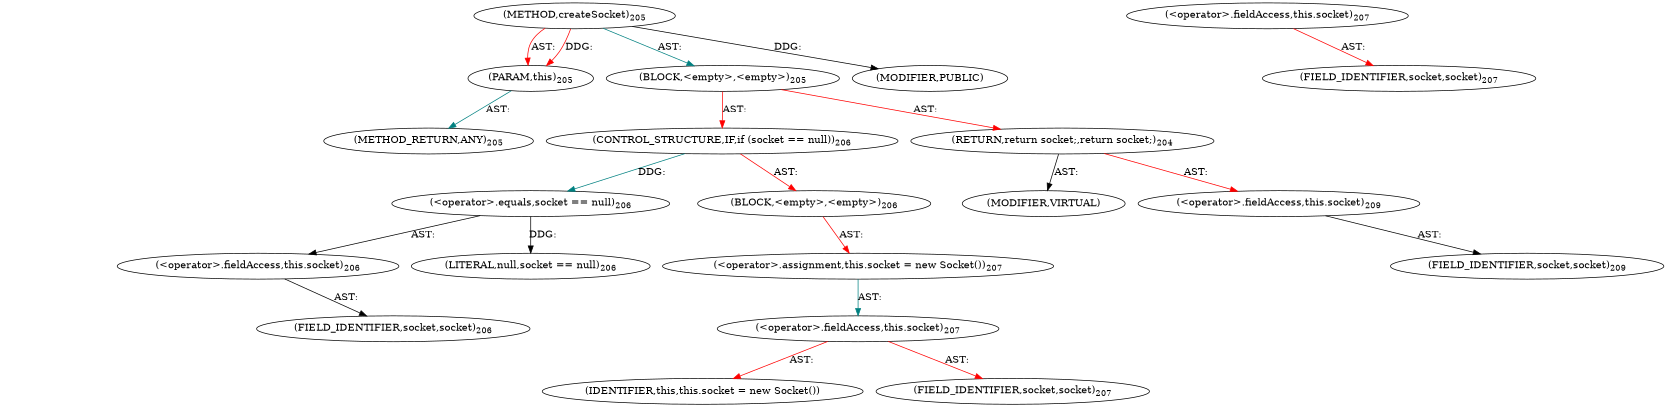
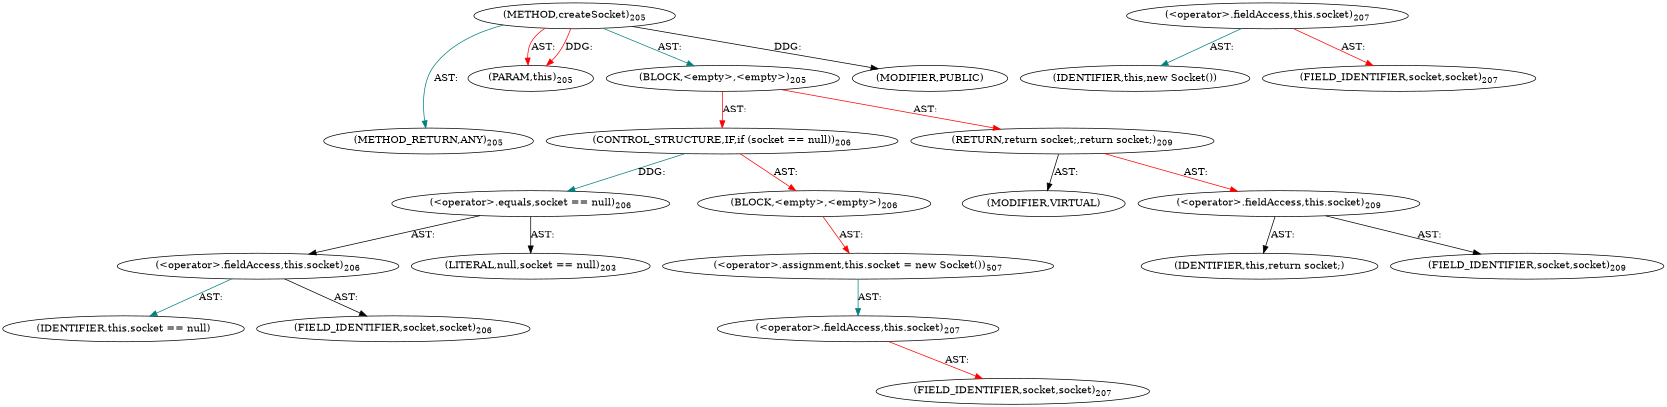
node "(IDENTIFIER,this,new Socket())": added
edge "(PARAM,this)" -> "(METHOD_RETURN,ANY)": now "(METHOD,createSocket)" -> "(METHOD_RETURN,ANY)"
node "(RETURN,return socket;,return socket;)": text "204" -> "209"
edge "(<operator>.equals,socket == null)" -> "(LITERAL,null,socket == null)": label "DDG: " -> "AST: "
node "(LITERAL,null,socket == null)": text "206" -> "203"
node "(<operator>.assignment,this.socket = new Socket())": text "207" -> "507"
node "(IDENTIFIER,this,return socket;)": added
node "(IDENTIFIER,this,socket == null)": added
node "(IDENTIFIER,this,this.socket = new Socket())": removed
